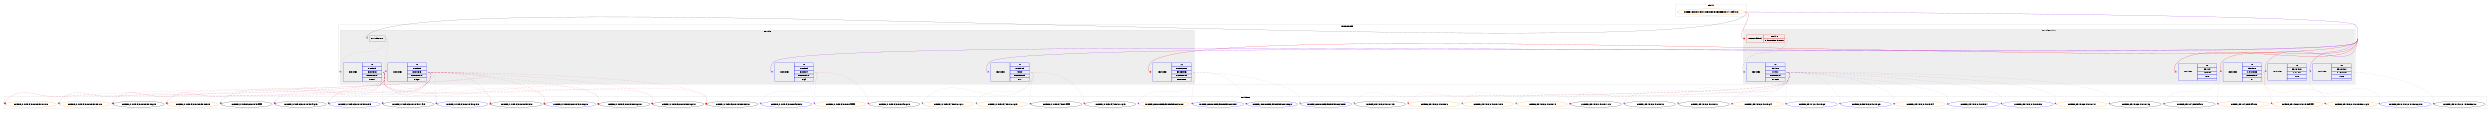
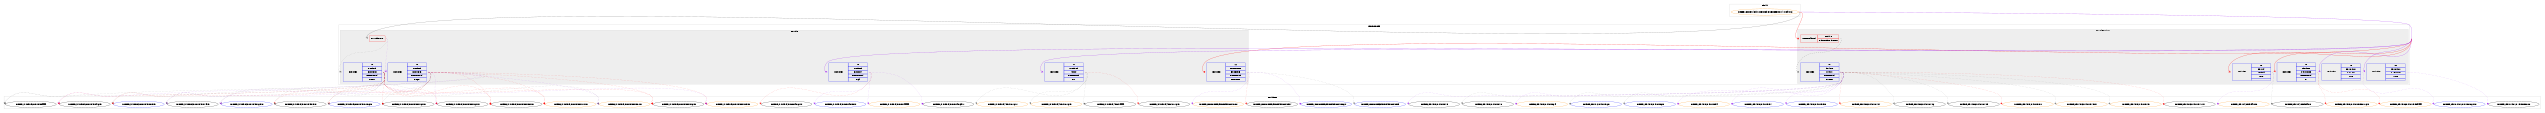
node "portage://sys-devel/autoconf-2.69-r4": added
node "portage://app-portage/elt-patches-20170317": color blue -> black
node "portage://guest-lang/python-3.6.5": label "portage://guest-lang/python-3.6.5" -> "portage://dev-lang/python-3.6.5"
